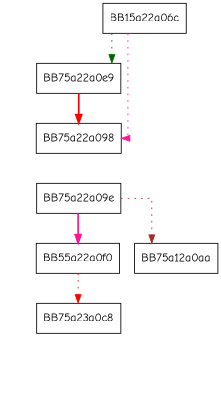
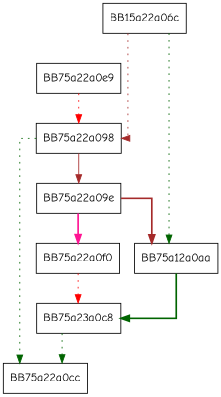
edge "BB15a22a06c" -> "BB75a22a0e9": now "BB15a22a06c" -> "BB75a12a0aa"
edge "BB15a22a06c" -> "BB75a22a098": color deeppink -> brown
edge "BB75a22a0e9" -> "BB75a22a098": style bold -> dotted
edge "BB75a22a098" -> "BB75a22a09e": added
edge "BB75a22a09e" -> "BB75a12a0aa": style dotted -> bold
node "BB55a22a0f0": label "BB55a22a0f0" -> "BB75a22a0f0"
edge "BB75a12a0aa" -> "BB75a23a0c8": added
node "BB75a22a0cc": added
